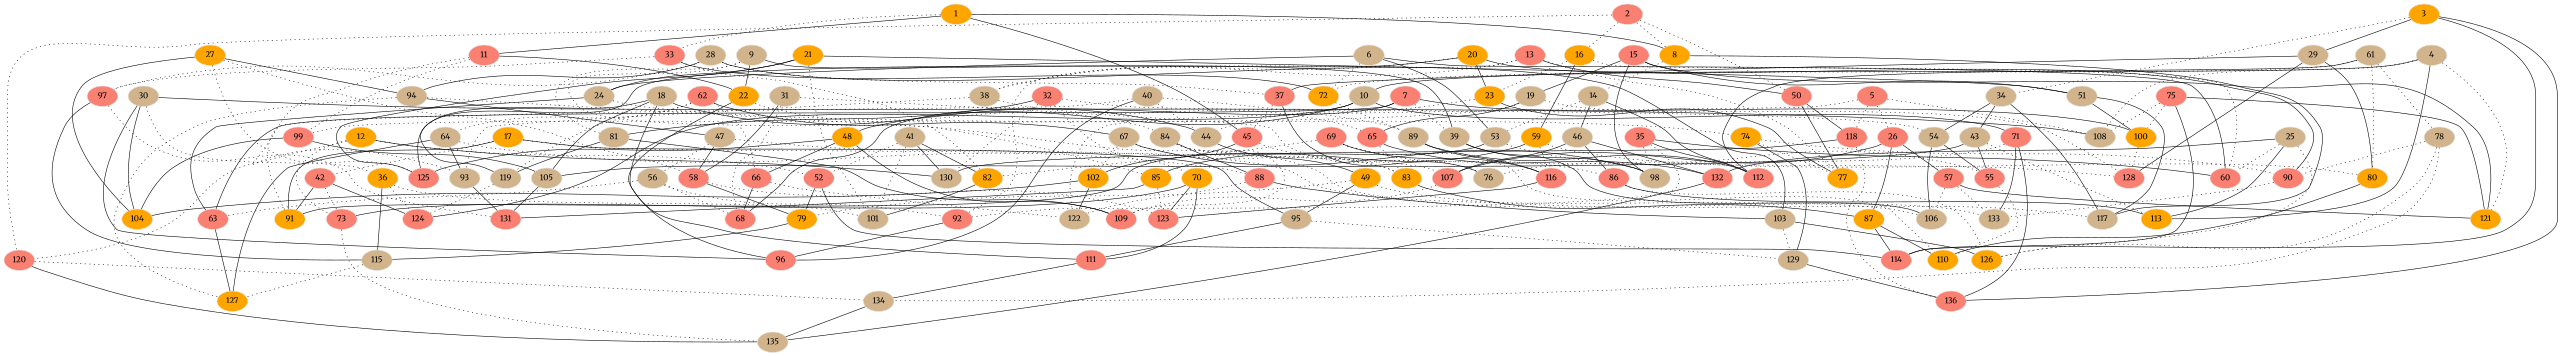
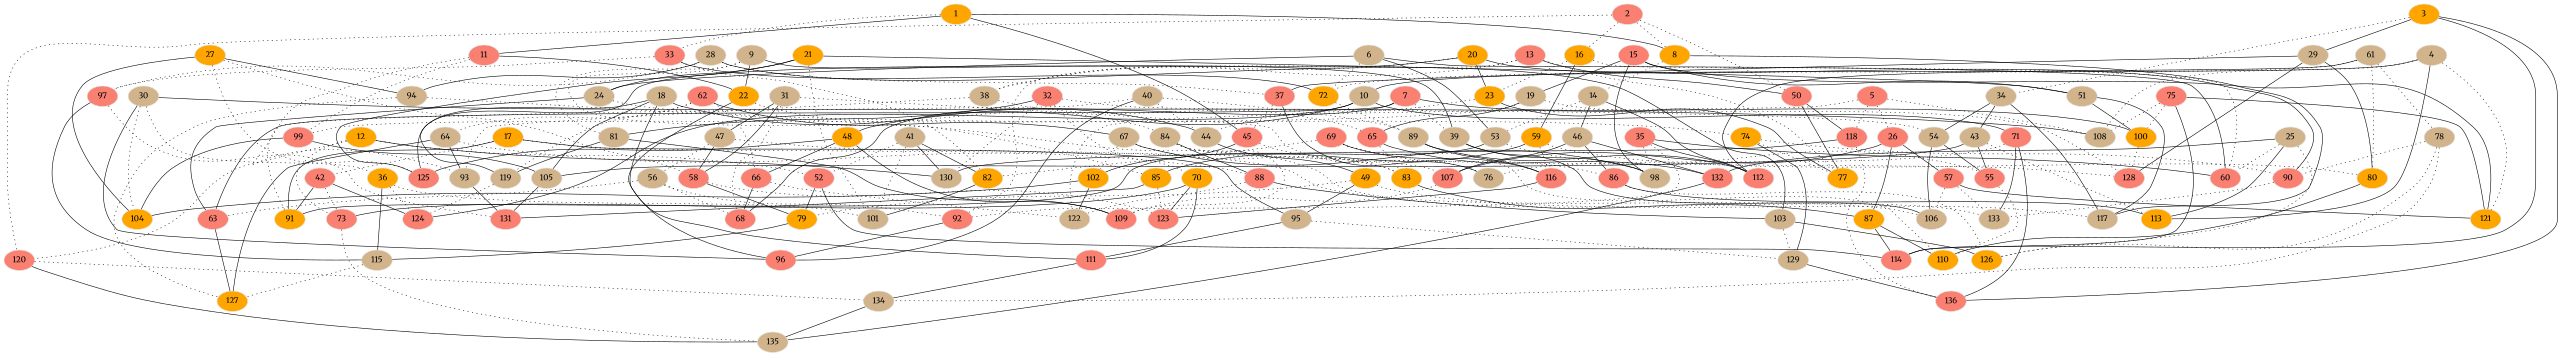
edge "94" -- "47": now "31" -- "47"
edge "30" -- "104": style solid -> dotted
